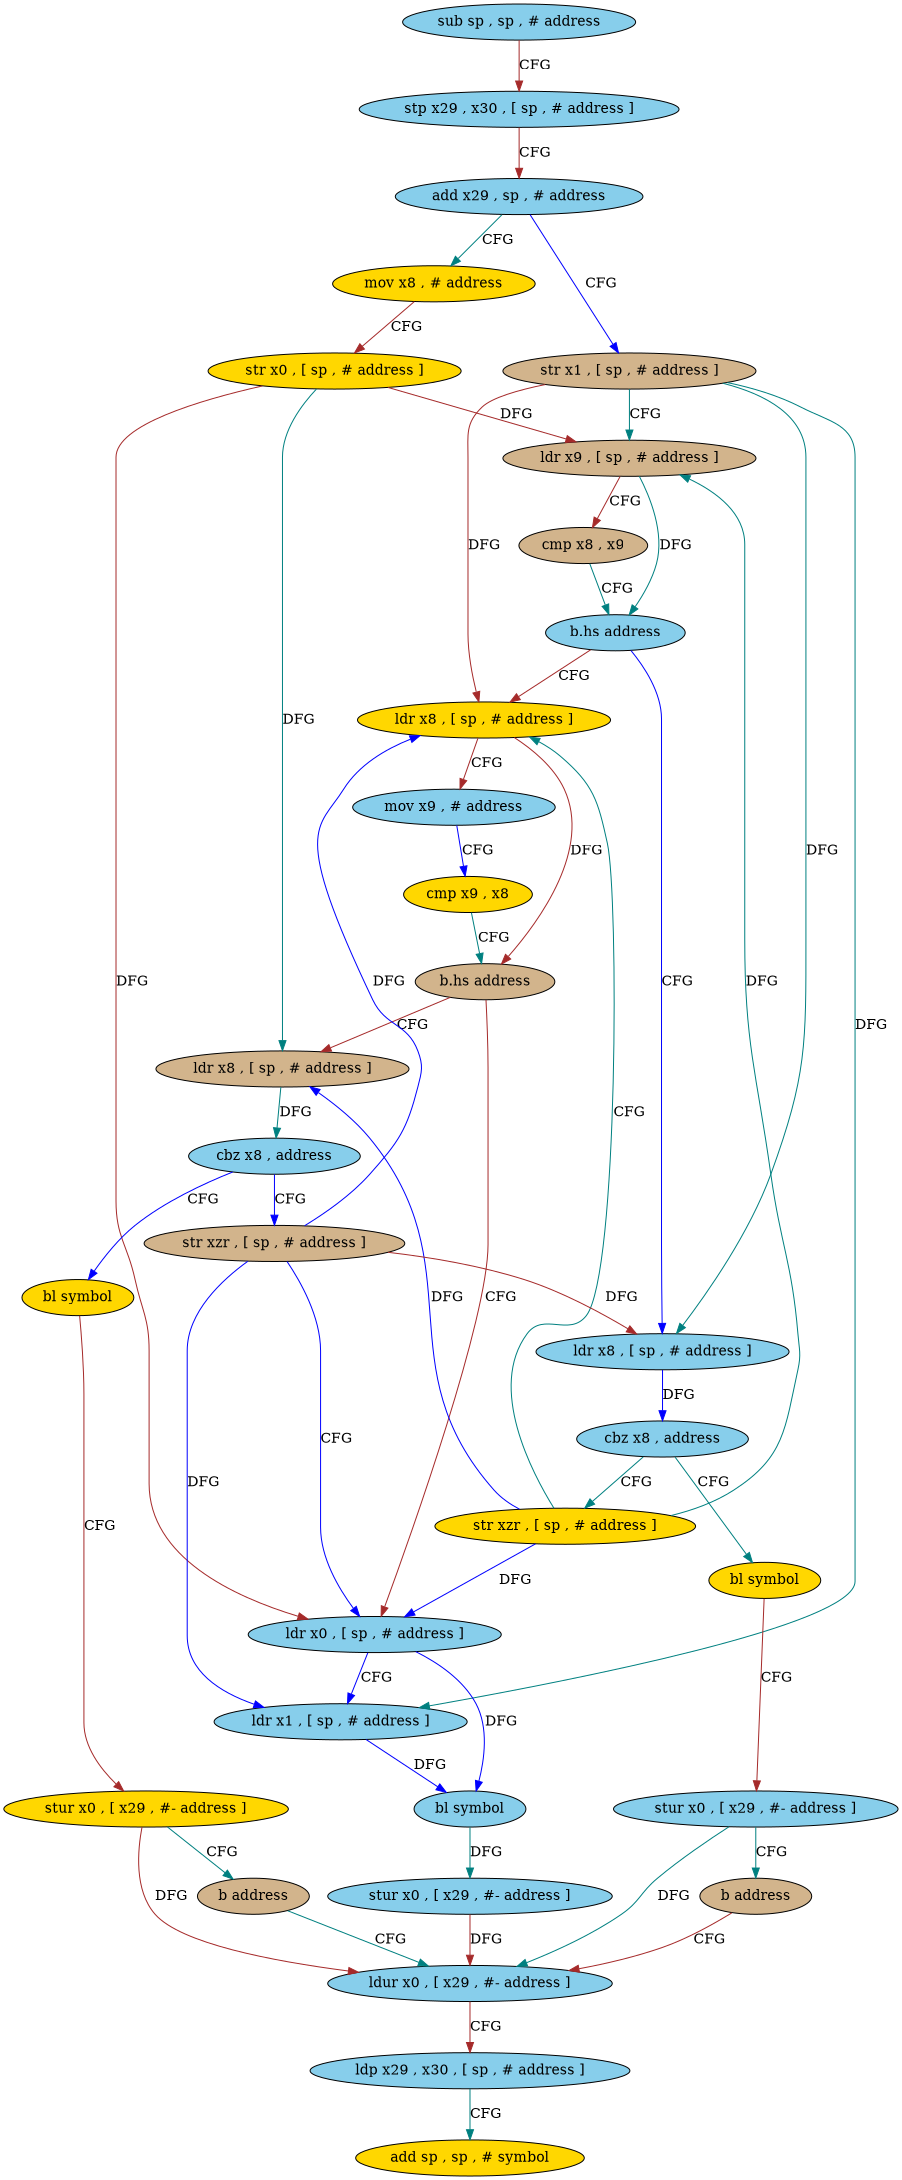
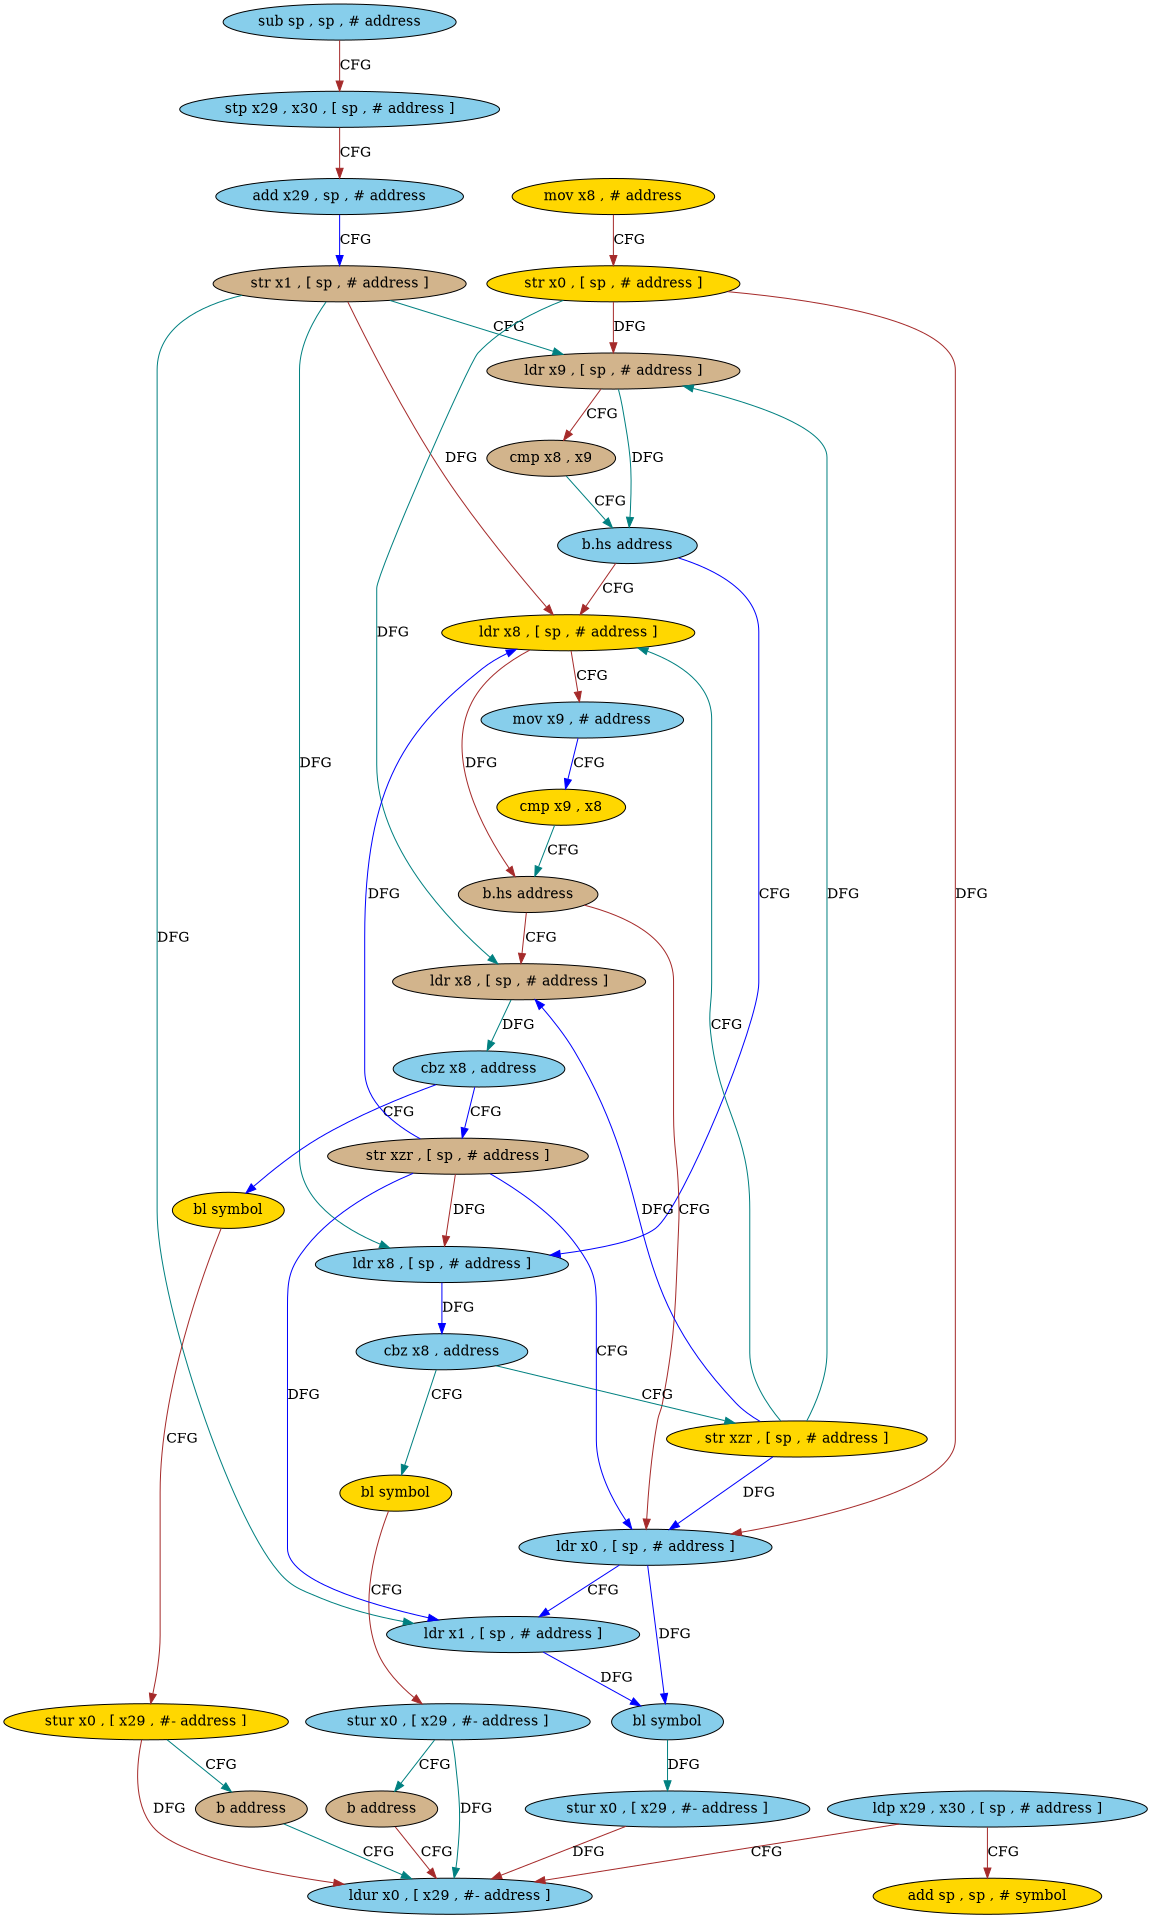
edge "add x29 , sp , # address" -> "mov x8 , # address": removed, label "CFG"
edge "ldur x0 , [ x29 , #- address ]" -> "ldp x29 , x30 , [ sp , # address ]": reversed
edge "ldp x29 , x30 , [ sp , # address ]" -> "add sp , sp , # symbol": color teal -> brown
